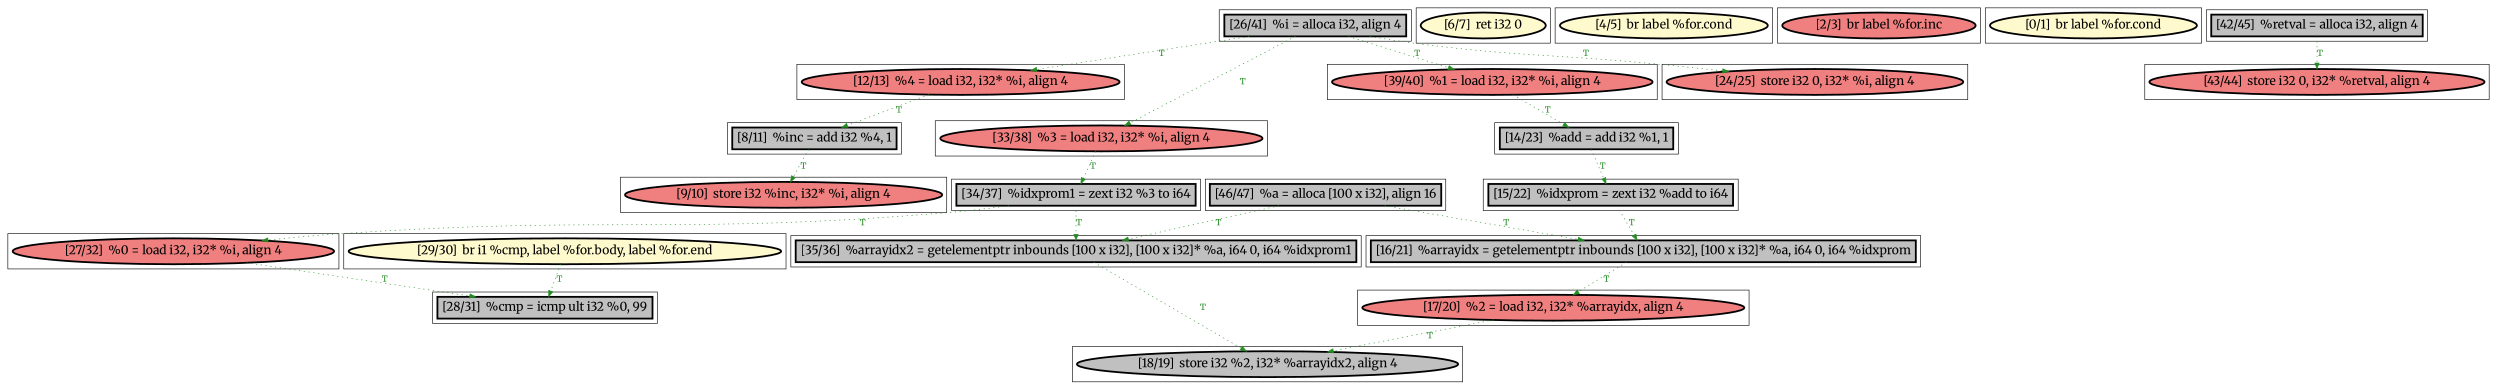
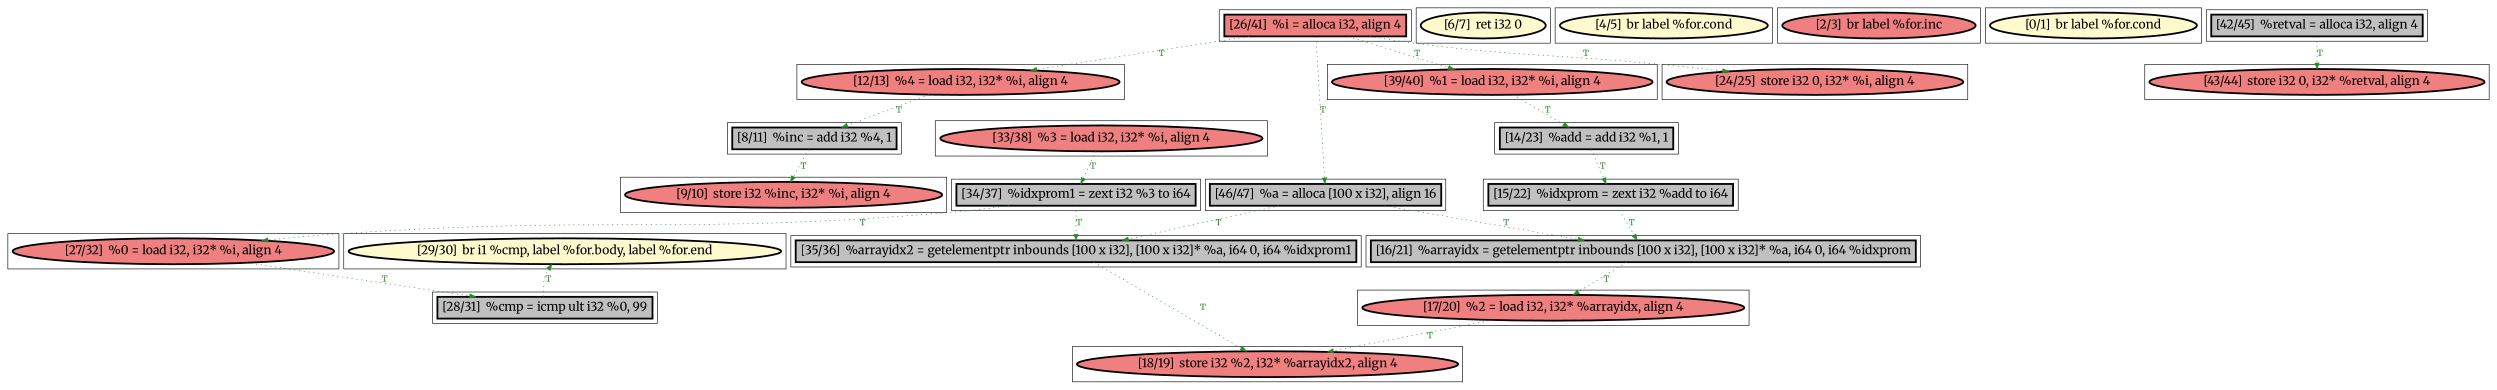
node "[26/41]  %i = alloca i32, align 4": fillcolor grey -> lightcoral
edge "[26/41]  %i = alloca i32, align 4" -> "[33/38]  %3 = load i32, i32* %i, align 4": now "[26/41]  %i = alloca i32, align 4" -> "[46/47]  %a = alloca [100 x i32], align 16"
edge "[29/30]  br i1 %cmp, label %for.body, label %for.end" -> "[28/31]  %cmp = icmp ult i32 %0, 99": reversed
node "[18/19]  store i32 %2, i32* %arrayidx2, align 4": fillcolor grey -> lightcoral
